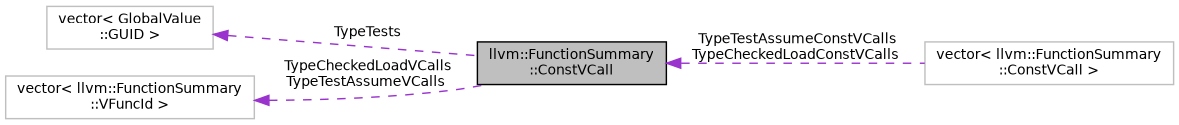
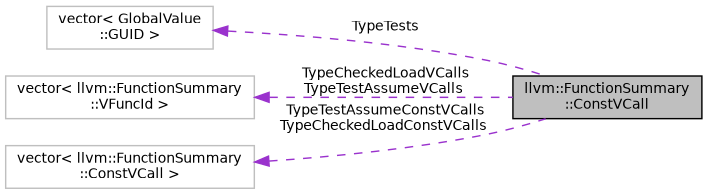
edge "vector< llvm::FunctionSummary ::ConstVCall >" -> "llvm::FunctionSummary ::ConstVCall": reversed
